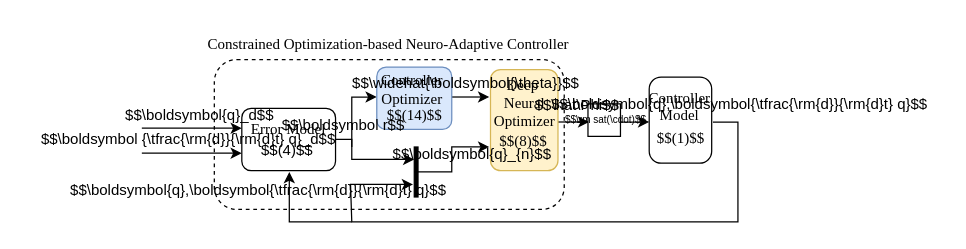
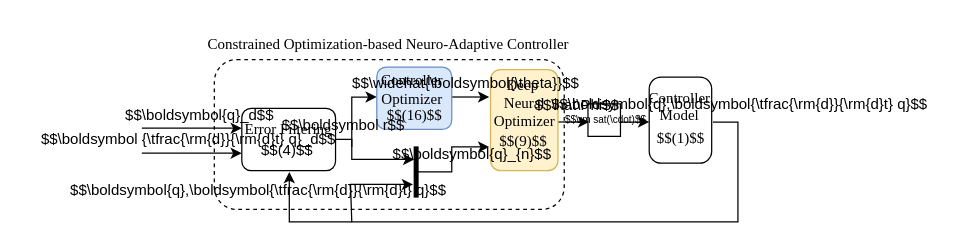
node "$$(14)$$": label "$$(14)$$" -> "$$(16)$$"
node "Error Model": label "Error Model" -> "Error Filtering"
node "$$(8)$$": label "$$(8)$$" -> "$$(9)$$"
